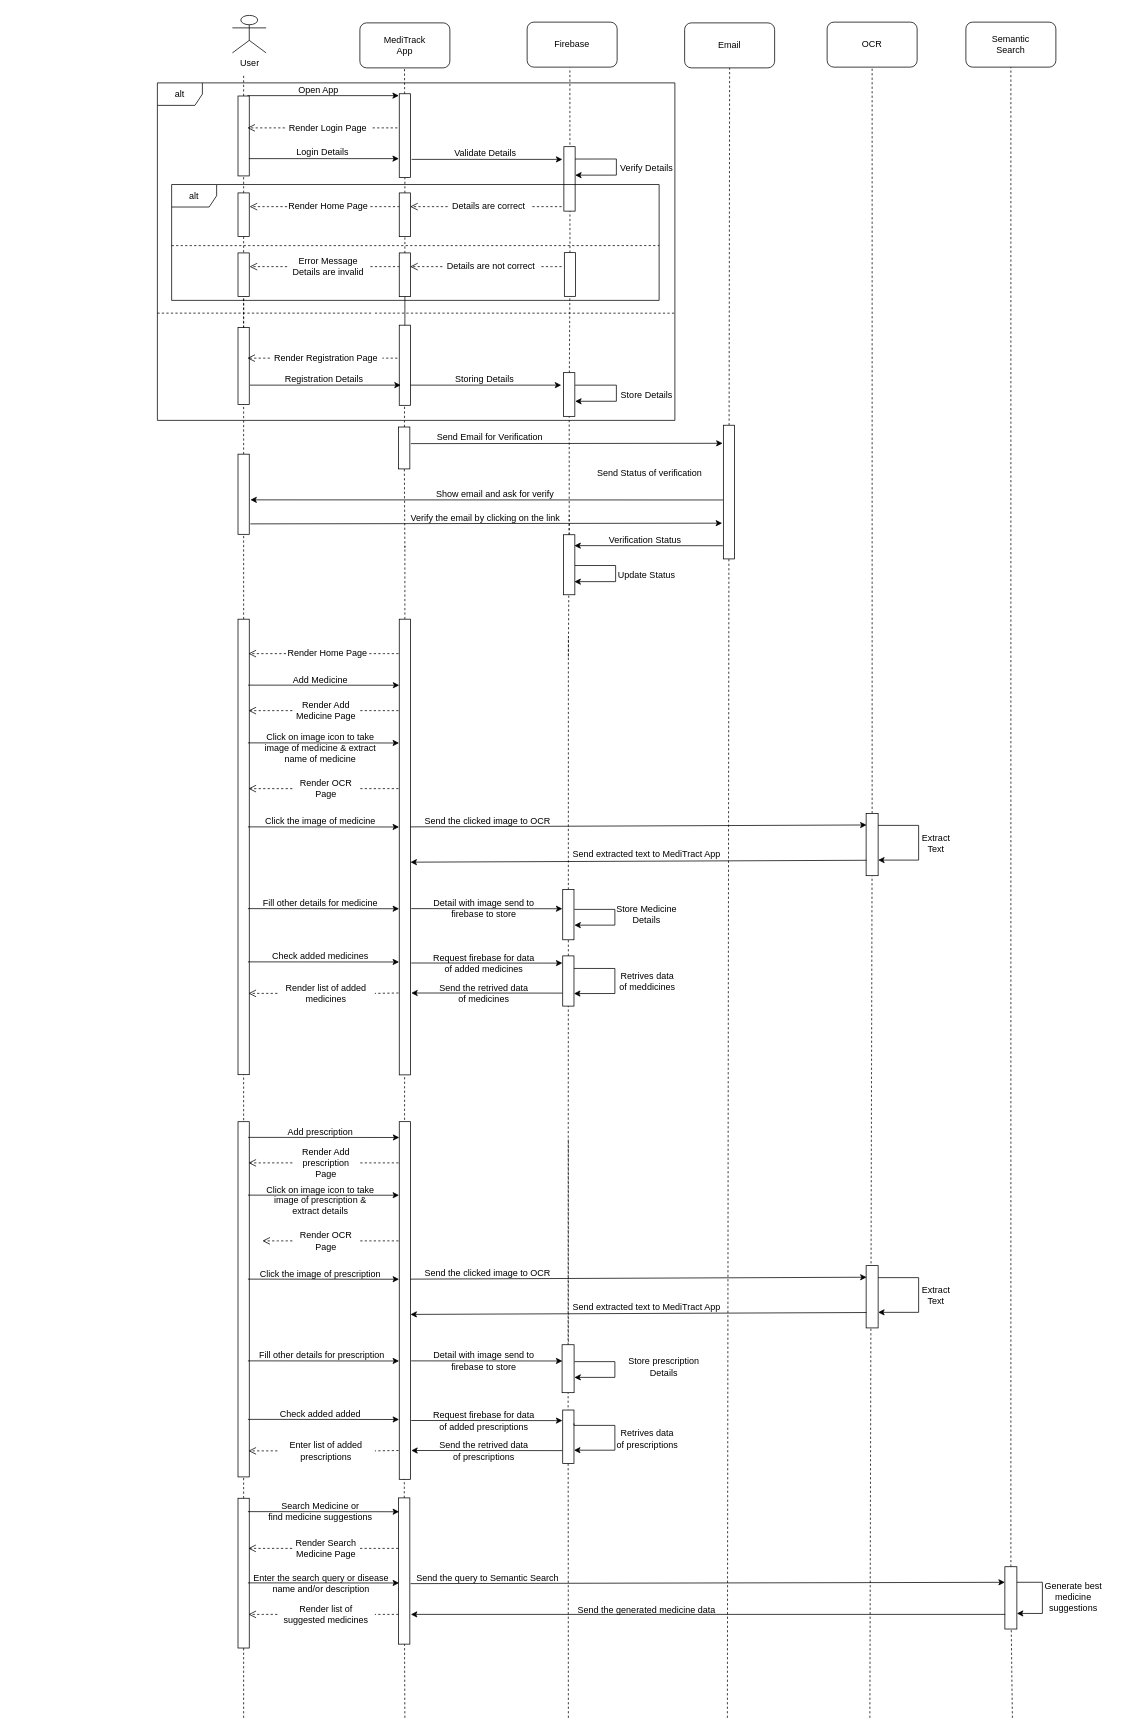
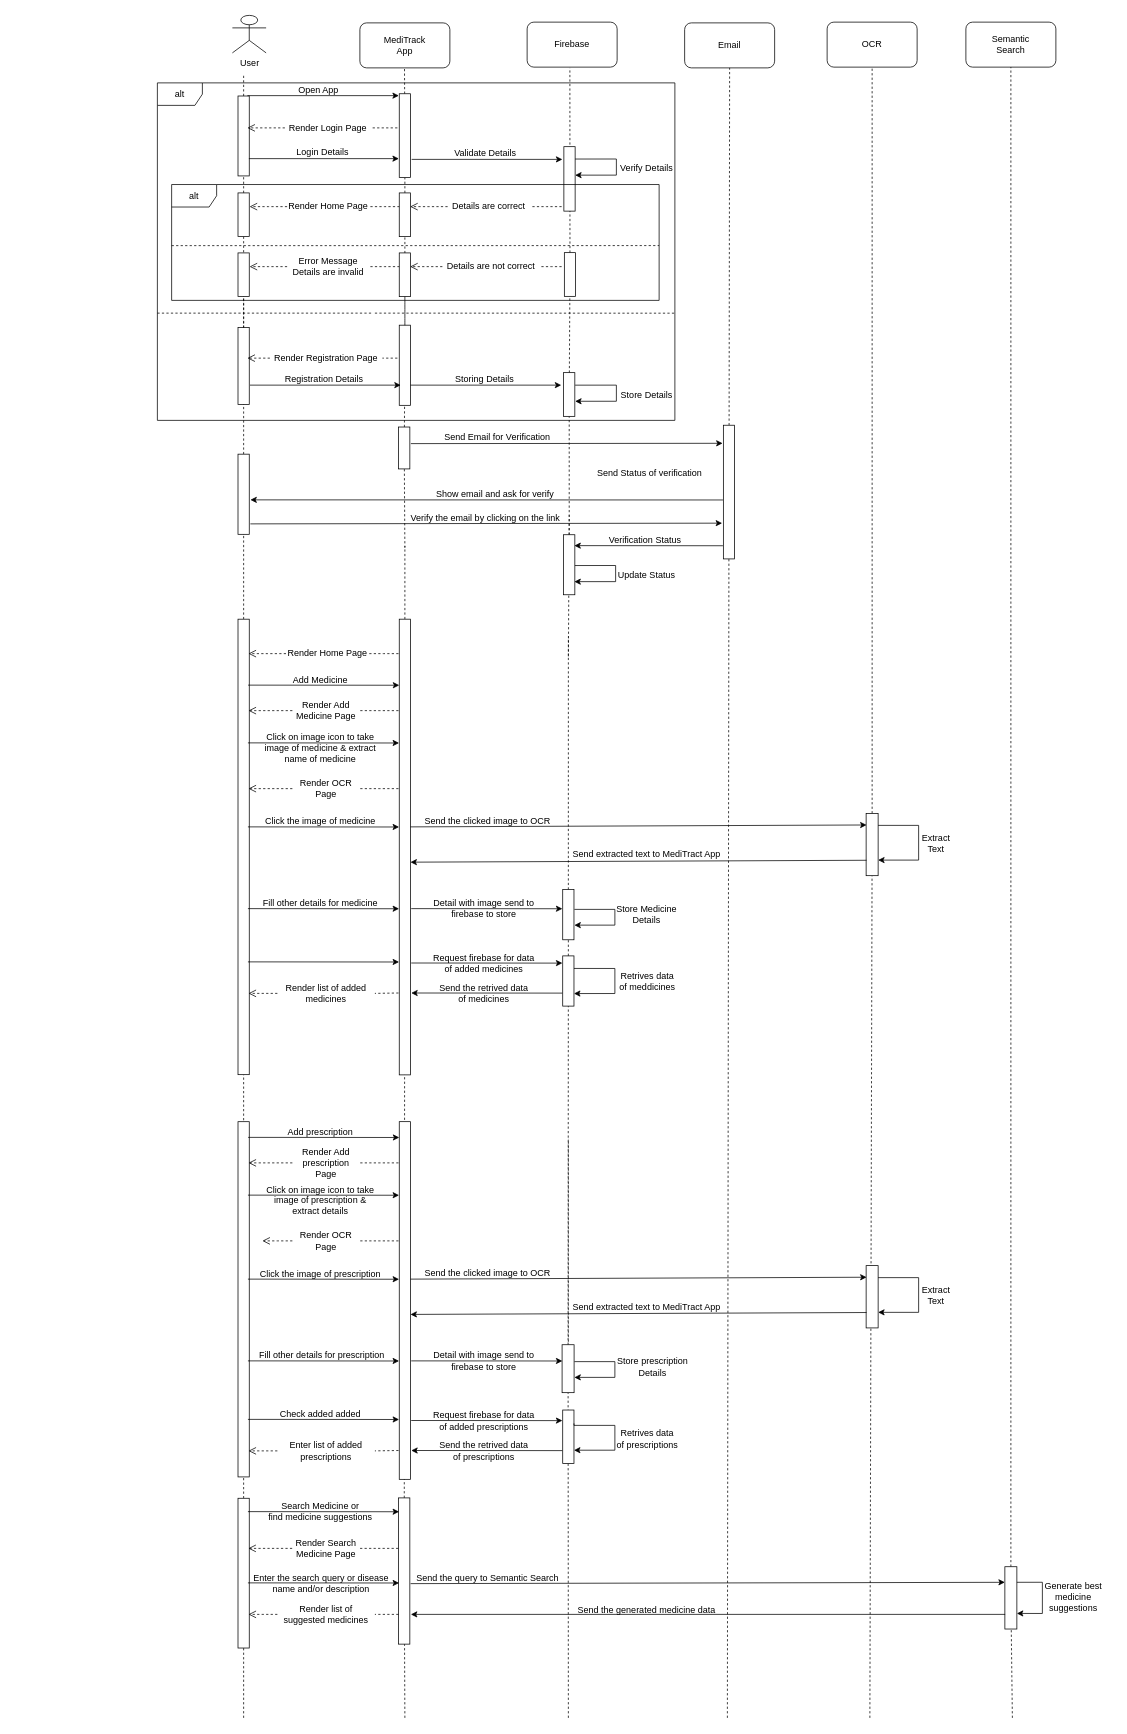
node "Send Email for Verification": moved (489, 438) -> (497, 438)
node "Check added medicines": removed
node "Store prescription Details": moved (663, 1367) -> (652, 1367)
